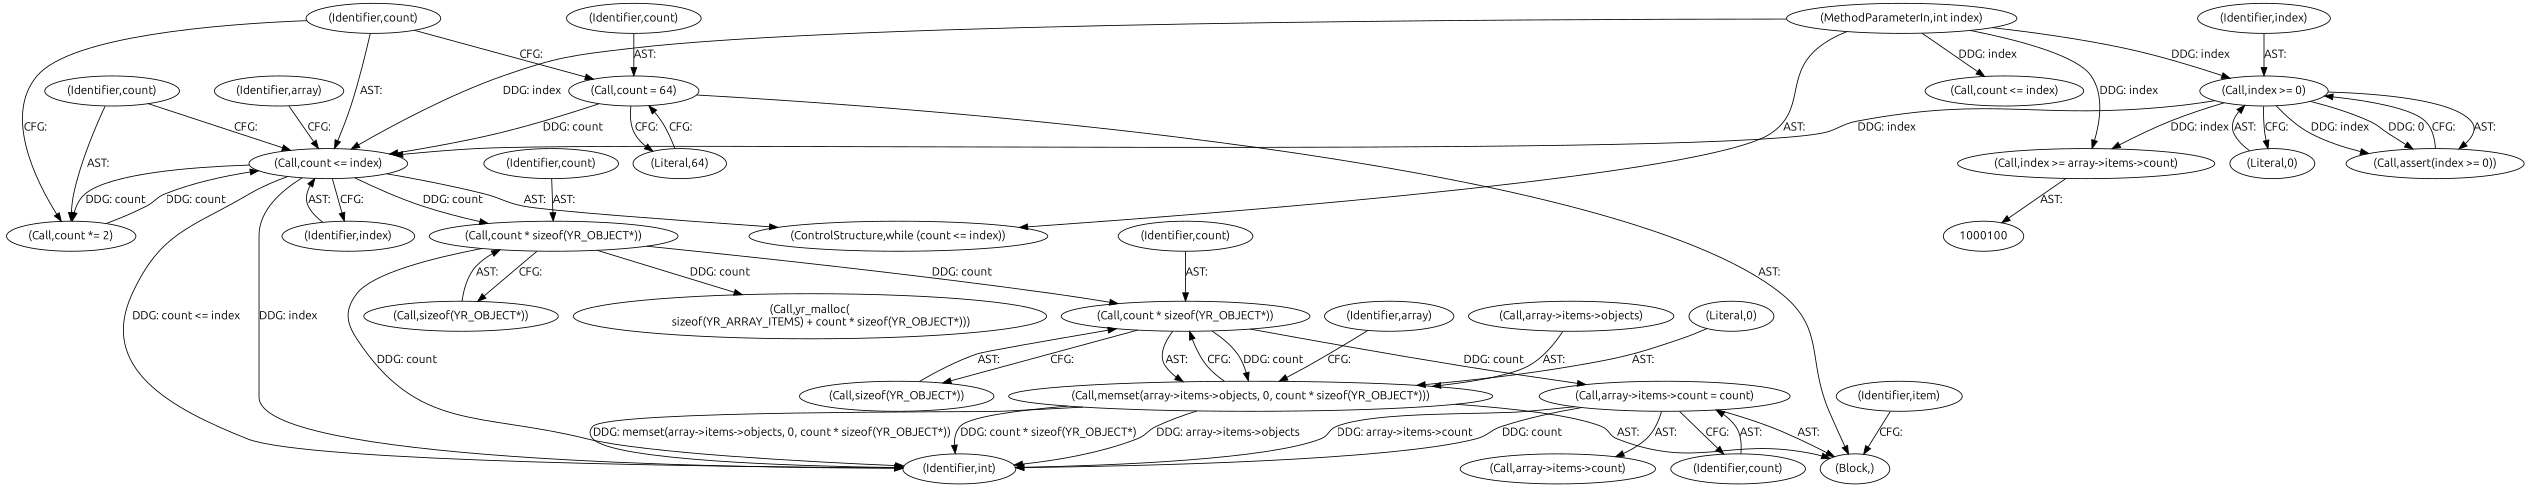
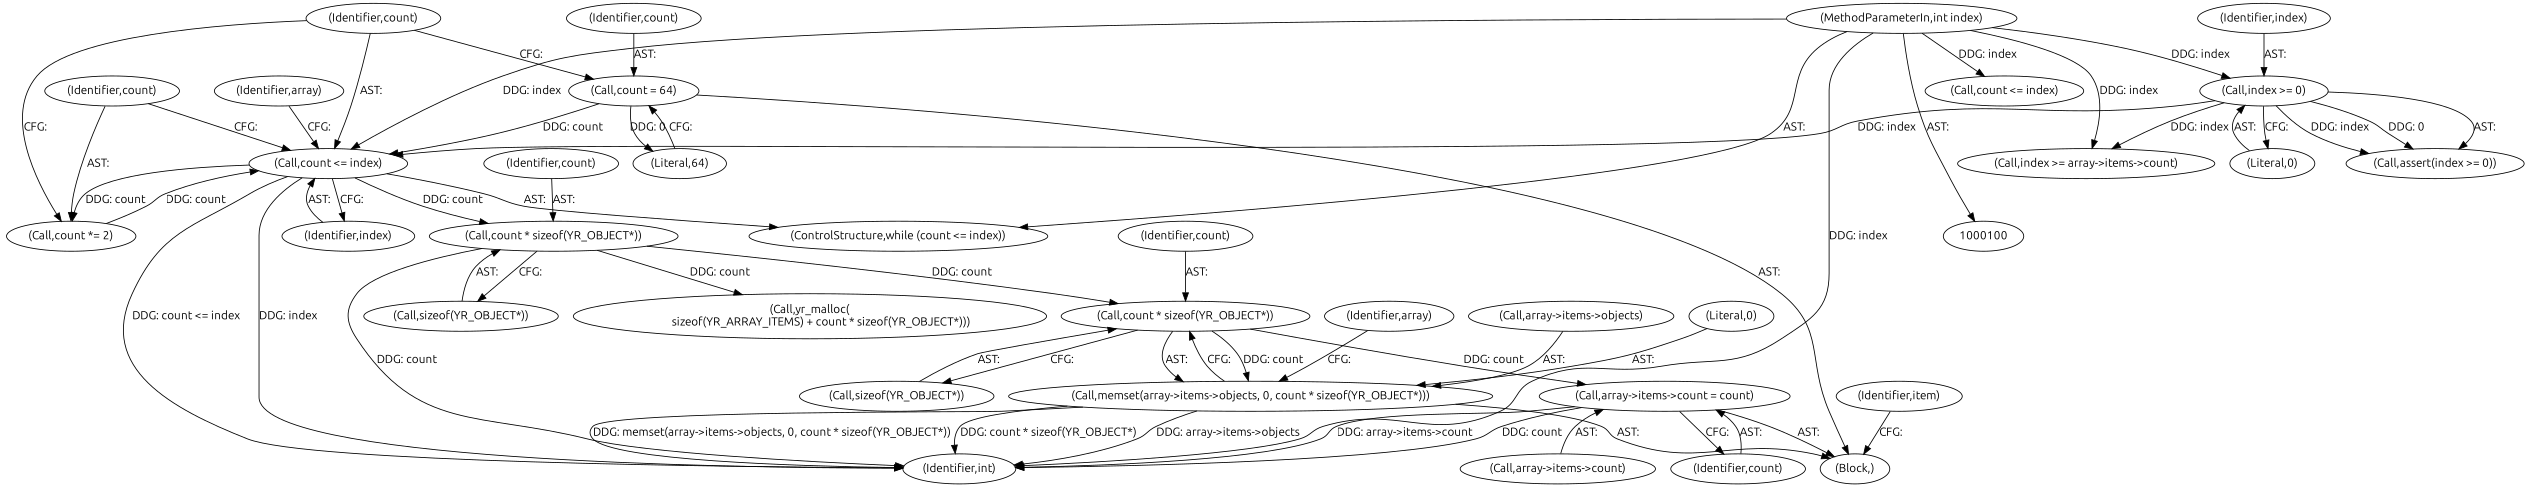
edge "(Call,assert(index >= 0))" -> "(Call,index >= 0)": removed, label "CFG:"
edge "(Call,count = 64)" -> "(Literal,64)": label "CFG: " -> "DDG: 0"
edge "(Call,index >= array->items->count)" -> "1000100": now "(MethodParameterIn,int index)" -> "1000100"
edge "(MethodParameterIn,int index)" -> "(Identifier,int)": added, label "DDG: index"
edge "(Call,array->items->count = count)" -> "(Call,array->items->count)": reversed
